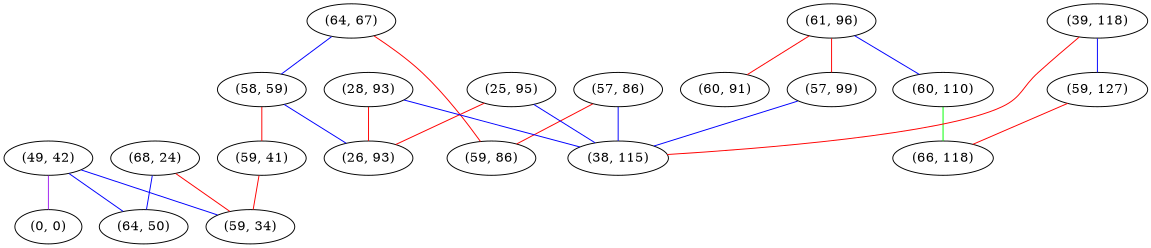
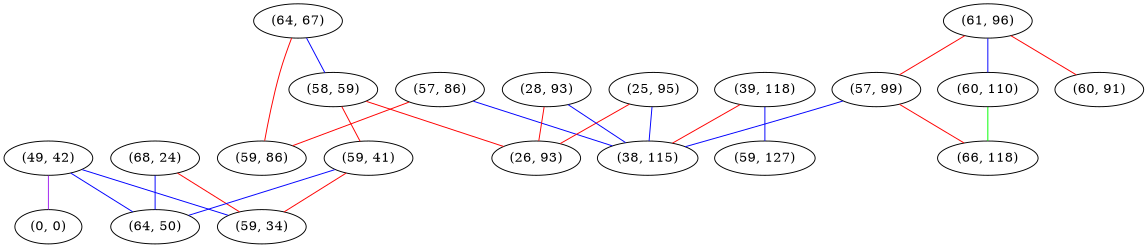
edge "(58, 59)" -- "(26, 93)": color blue -> red
edge "(59, 127)" -- "(66, 118)": now "(57, 99)" -- "(66, 118)"
edge "(59, 41)" -- "(64, 50)": added
